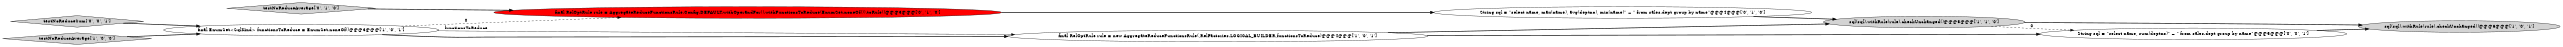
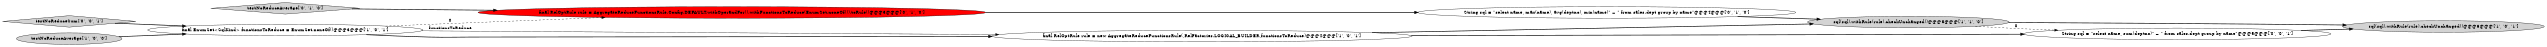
node "testNoReduceAverage['1', '0', '0']": shape diamond -> ellipse
